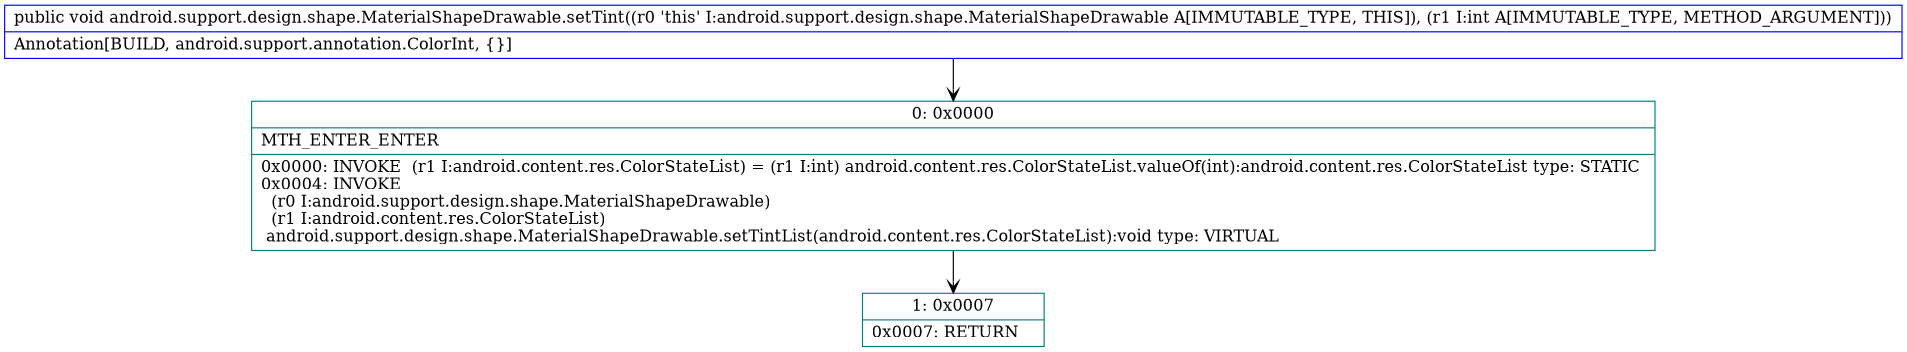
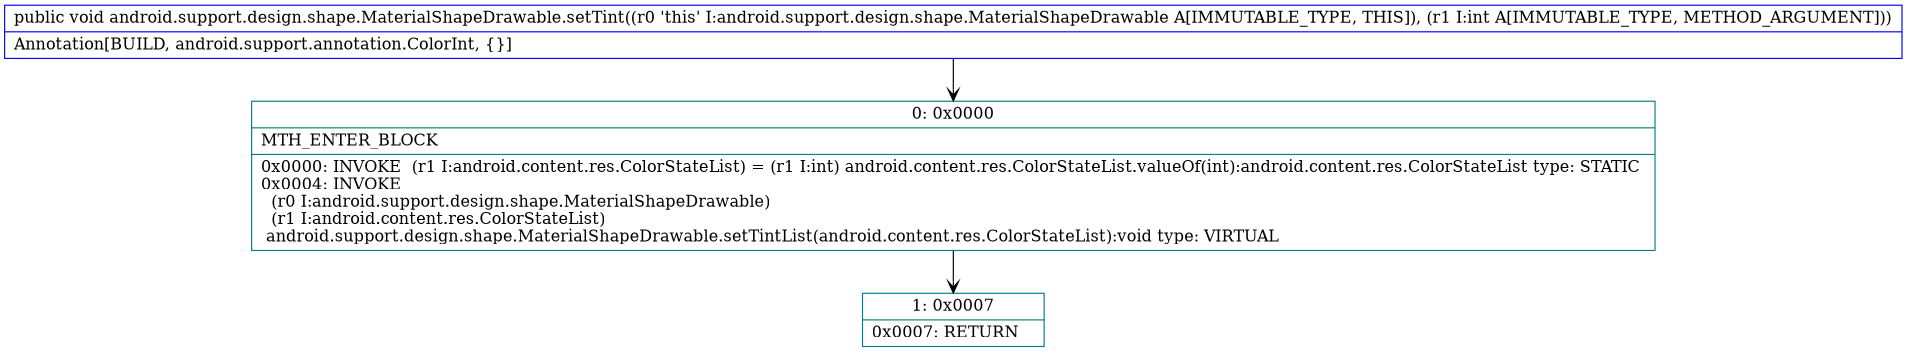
node "0: 0x0000": text "MTH_ENTER_ENTER" -> "MTH_ENTER_BLOCK"
